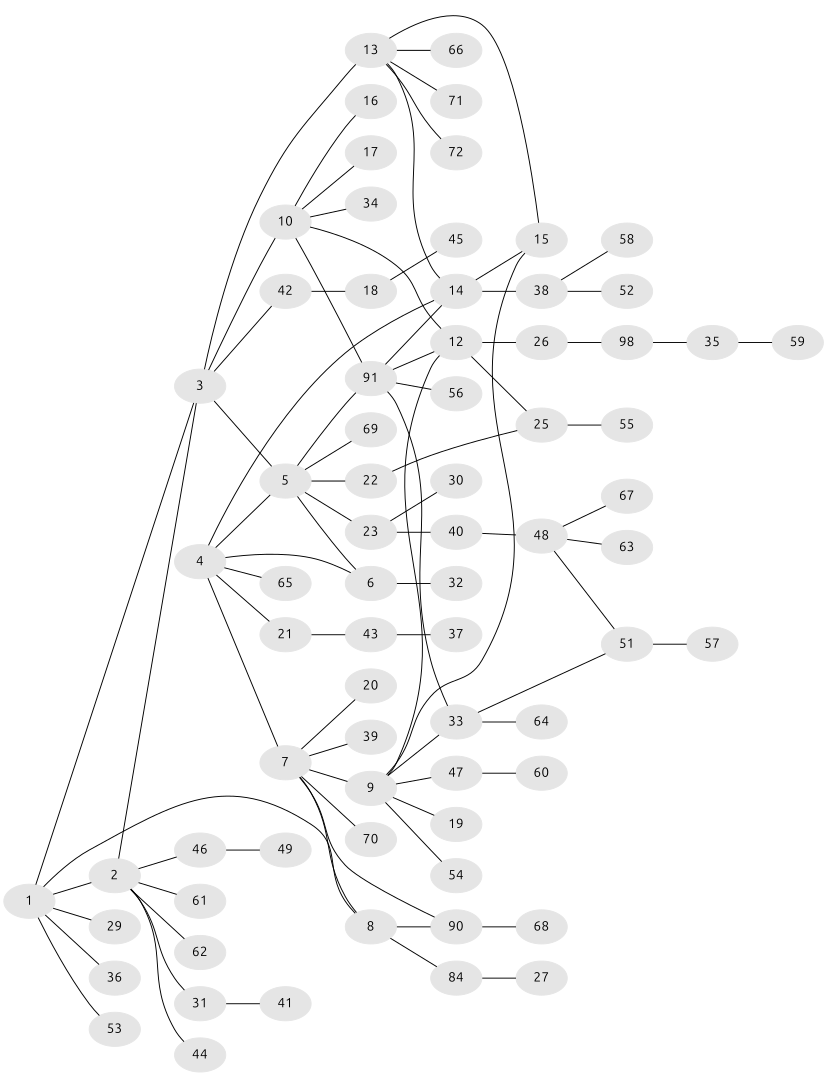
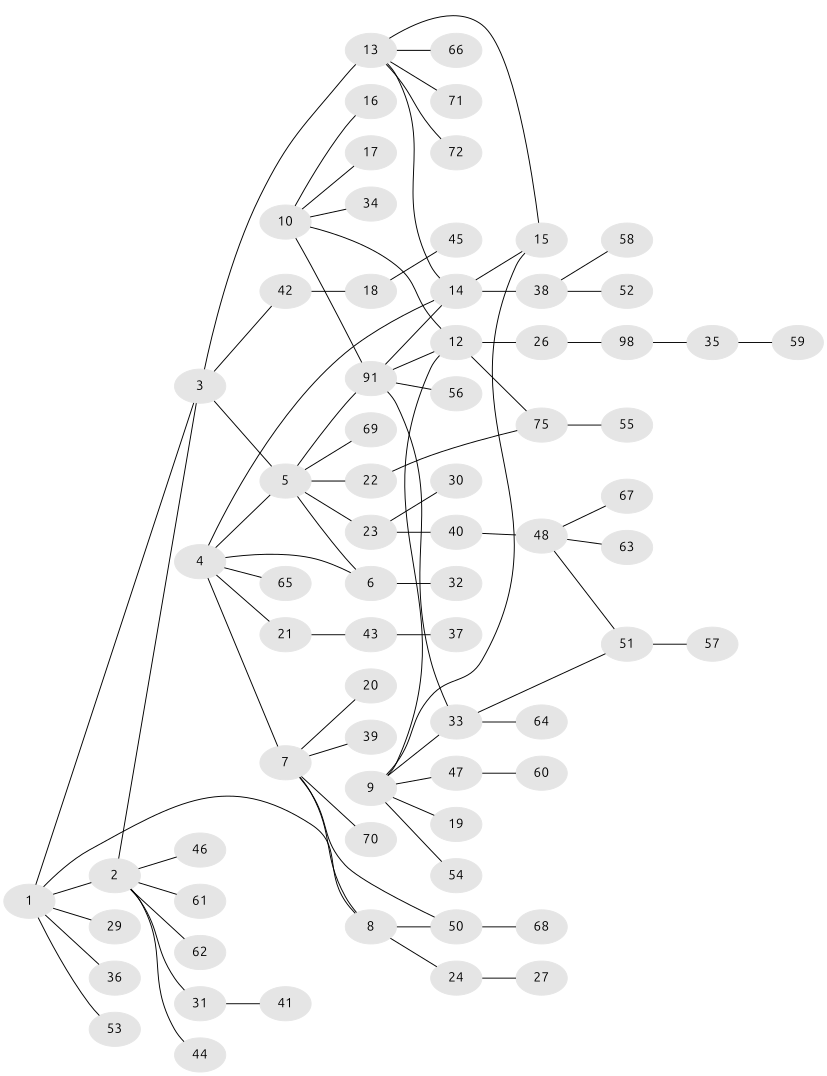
edge "10" -- "3": removed
node "25": label "25" -> "75"
edge "7" -- "9": removed
node "49": removed
node "90": label "90" -> "50"
node "84": label "84" -> "24"
